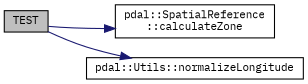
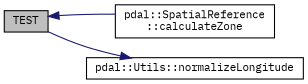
edge "TEST" -> "pdal::SpatialReference ::calculateZone": reversed
